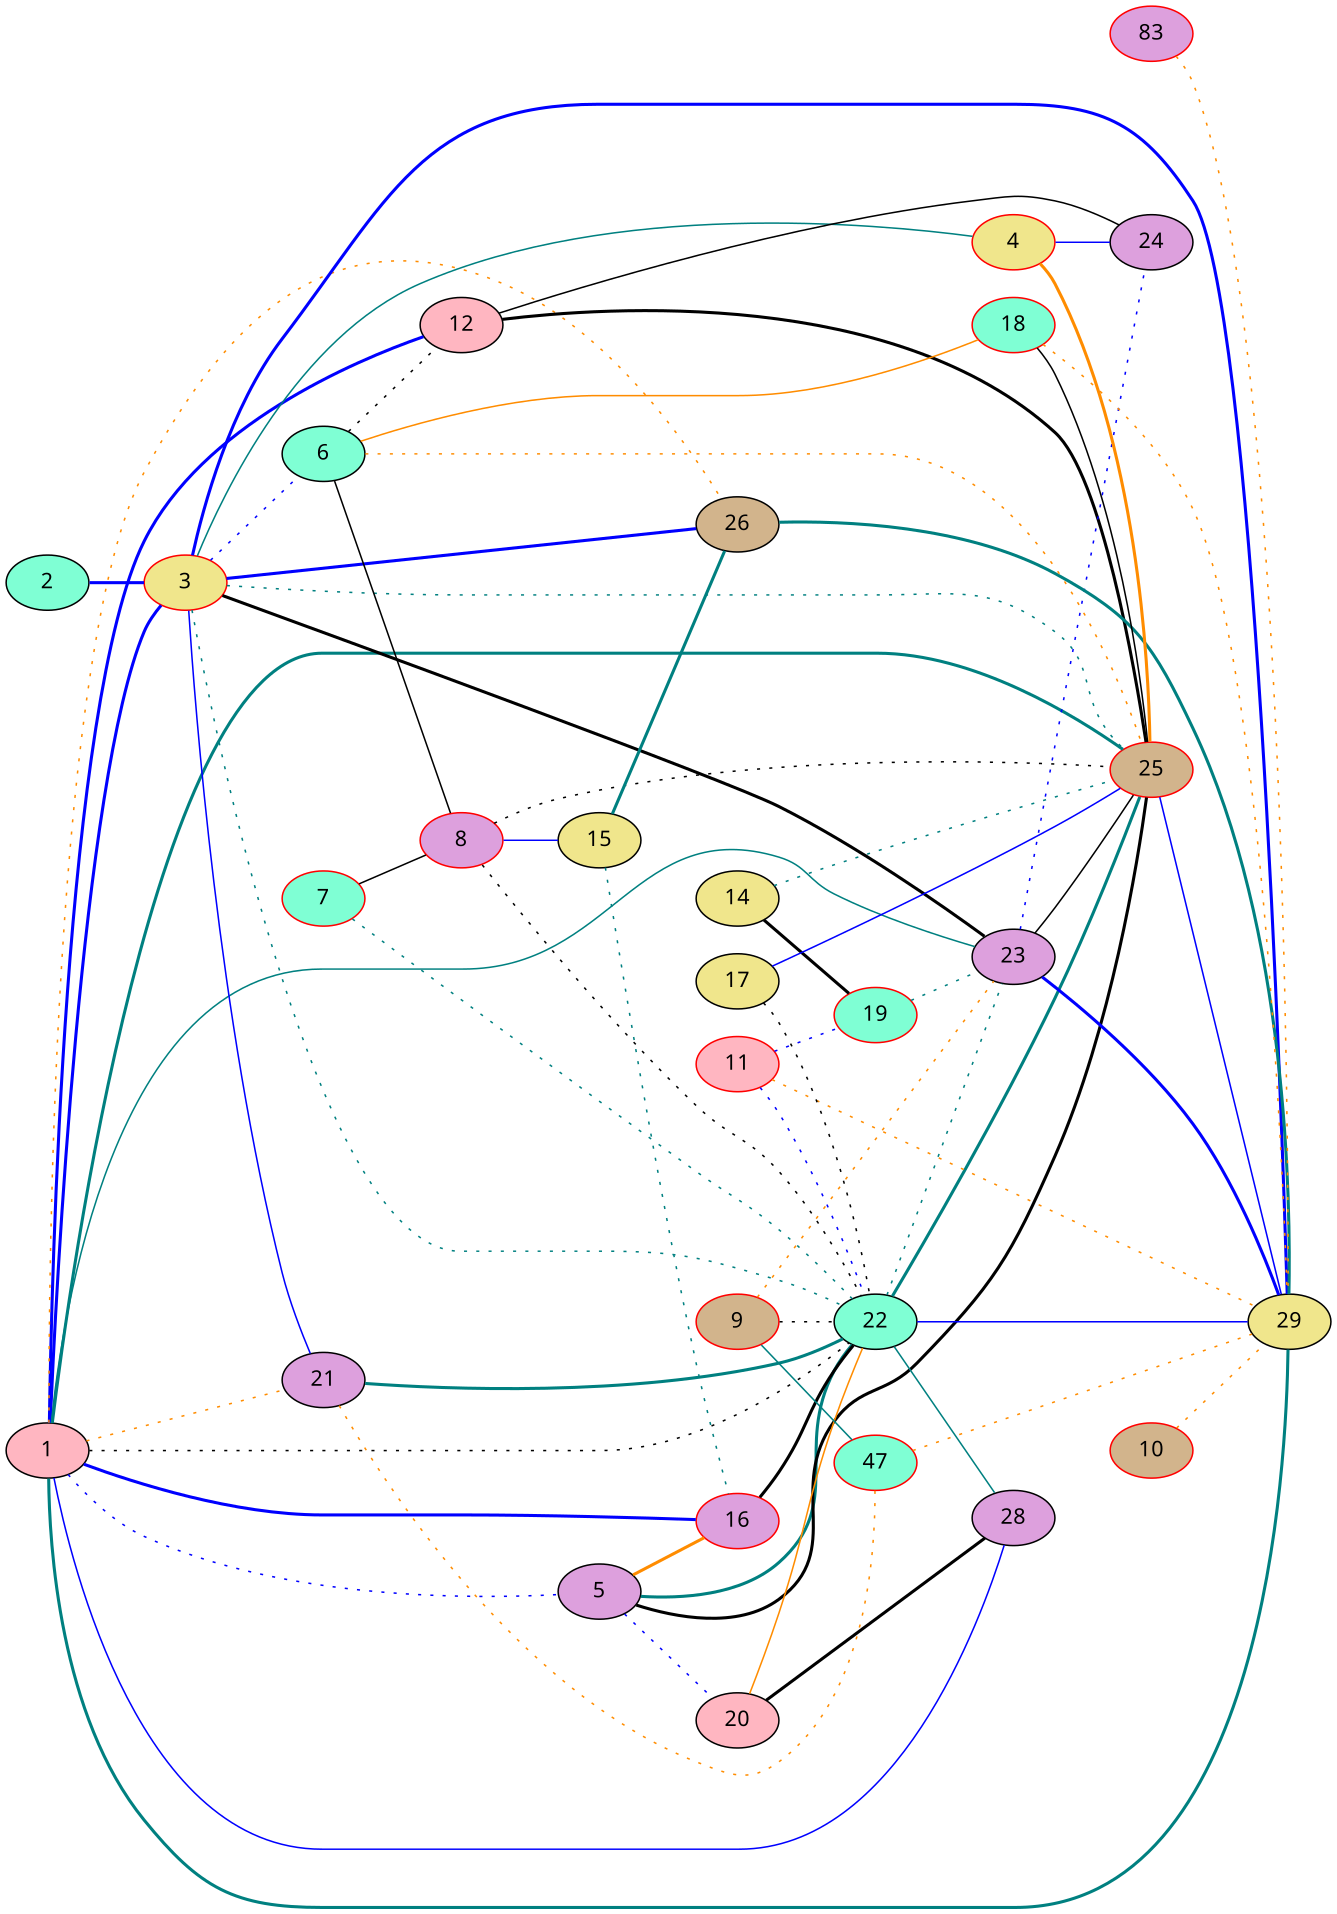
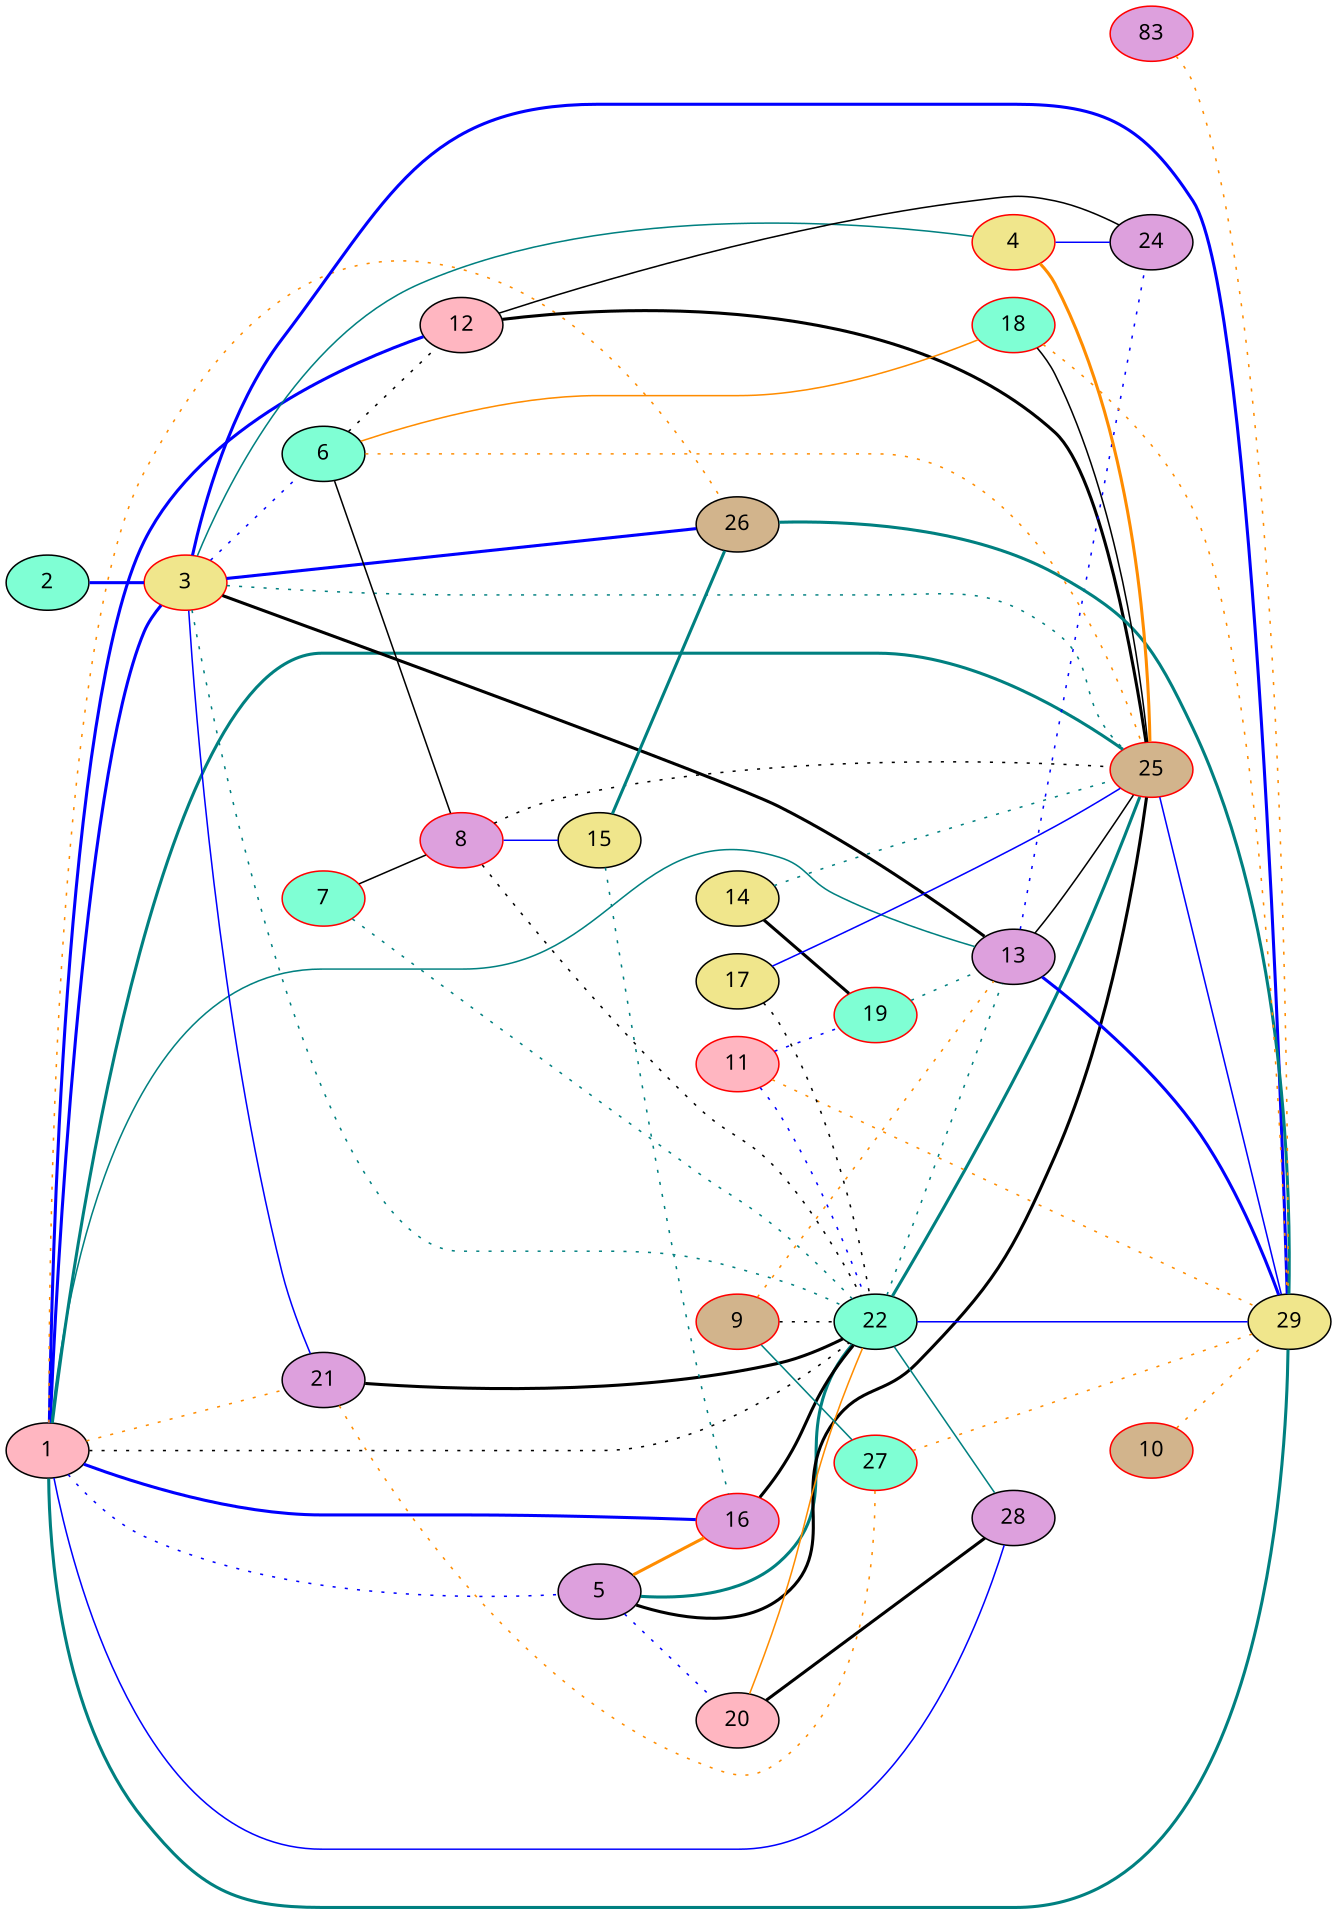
node "23": label "23" -> "13"
edge "22" -- "21": color teal -> black
node "47": label "47" -> "27"
